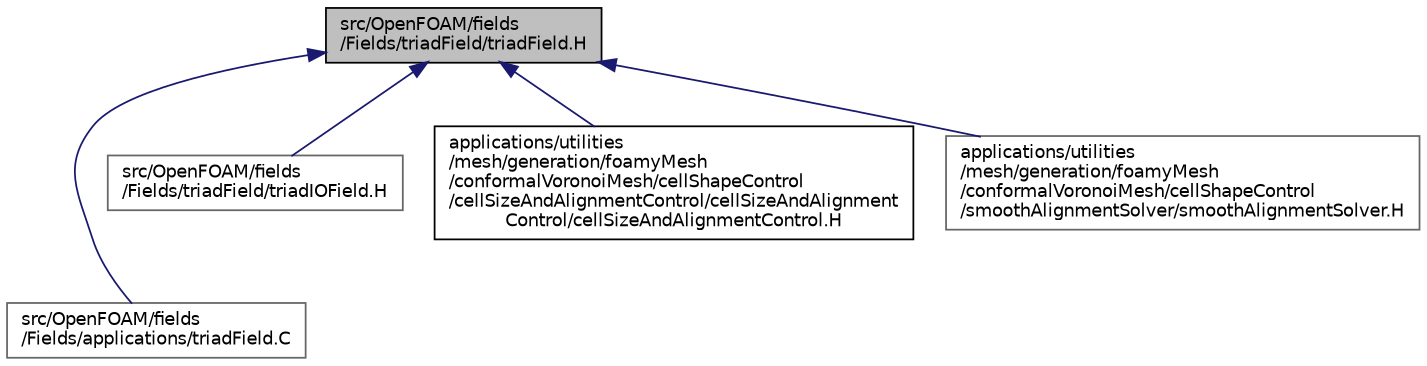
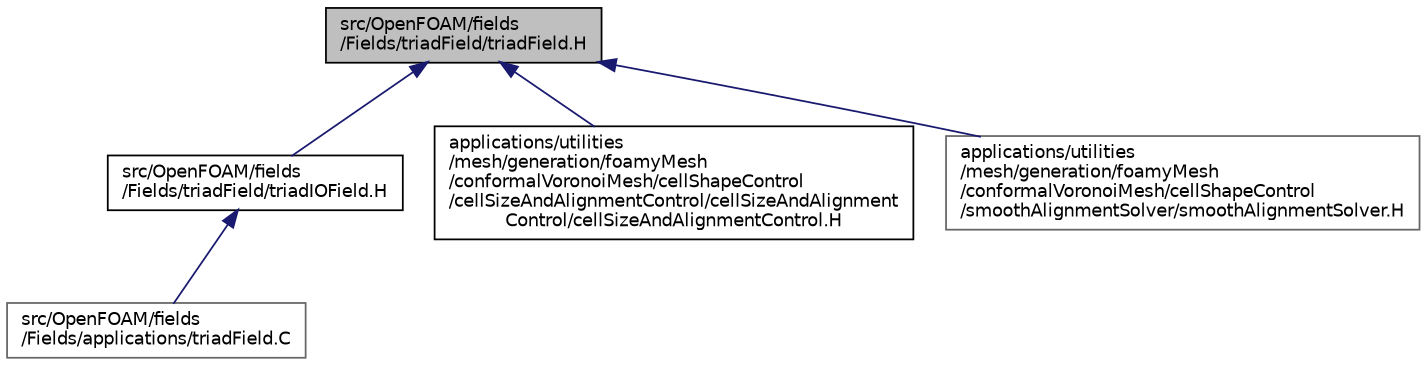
edge "src/OpenFOAM/fields /Fields/applications/triadField.C" -> "src/OpenFOAM/fields /Fields/triadField/triadField.H": now "src/OpenFOAM/fields /Fields/applications/triadField.C" -> "src/OpenFOAM/fields /Fields/triadField/triadIOField.H"
node "src/OpenFOAM/fields /Fields/triadField/triadIOField.H": color gray40 -> black
